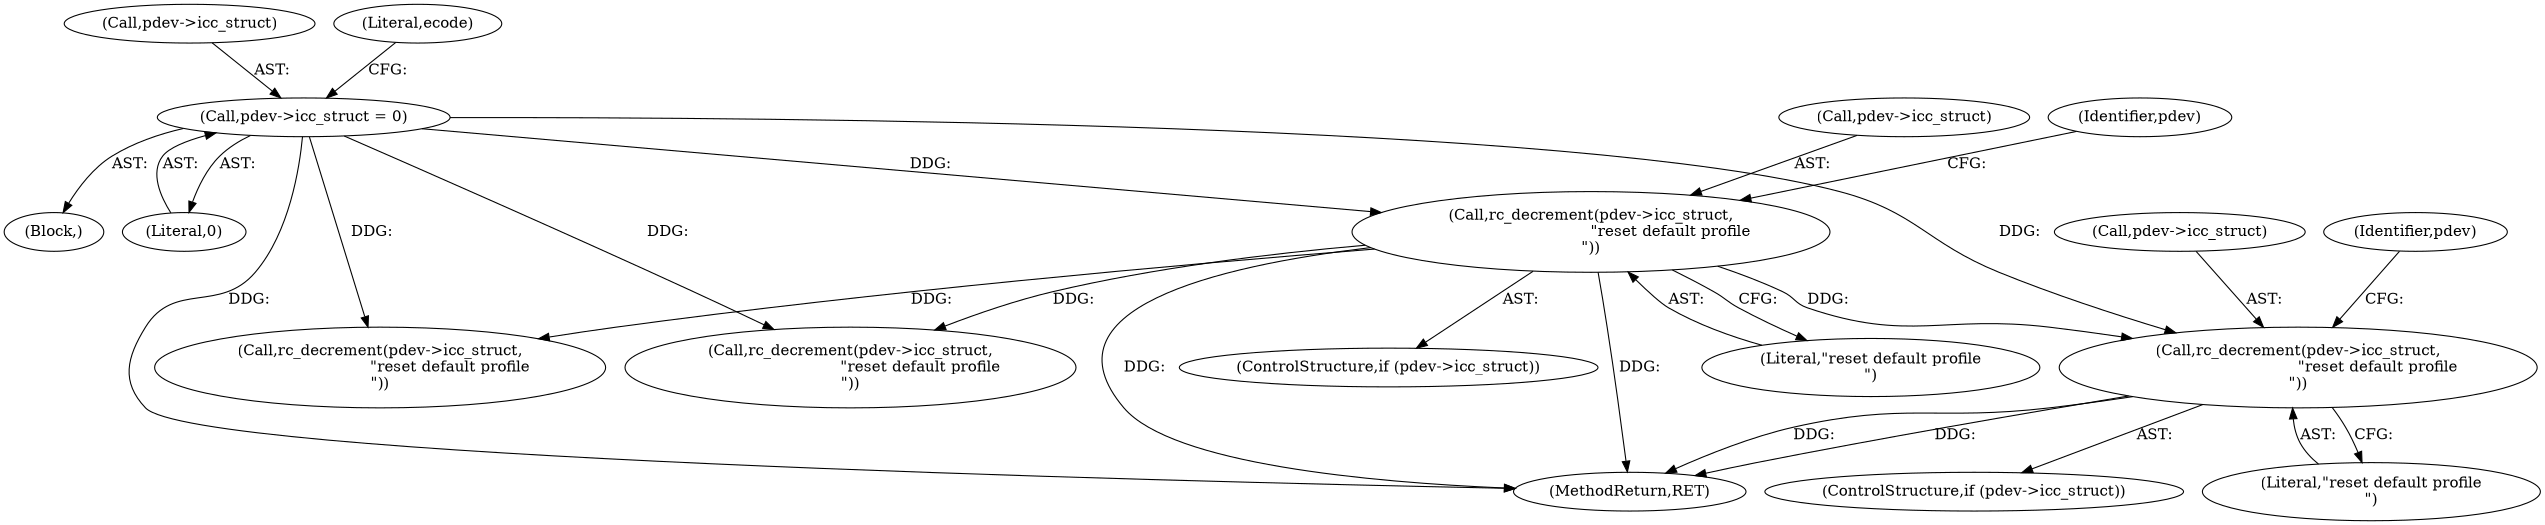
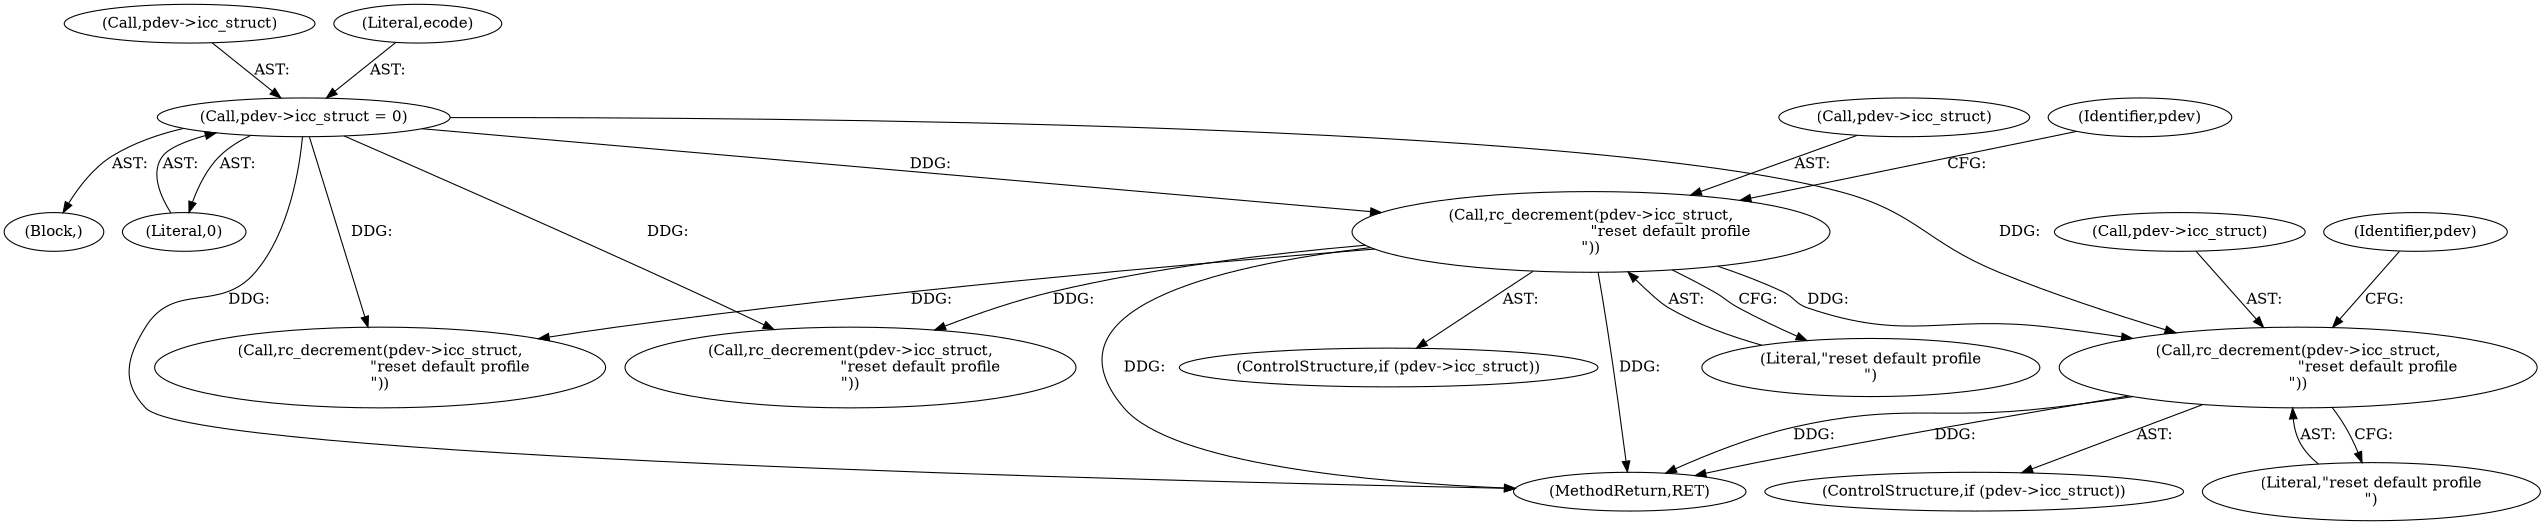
edge "(Literal,ecode)" -> "(Call,pdev->icc_struct = 0)": label "CFG: " -> "AST: "
